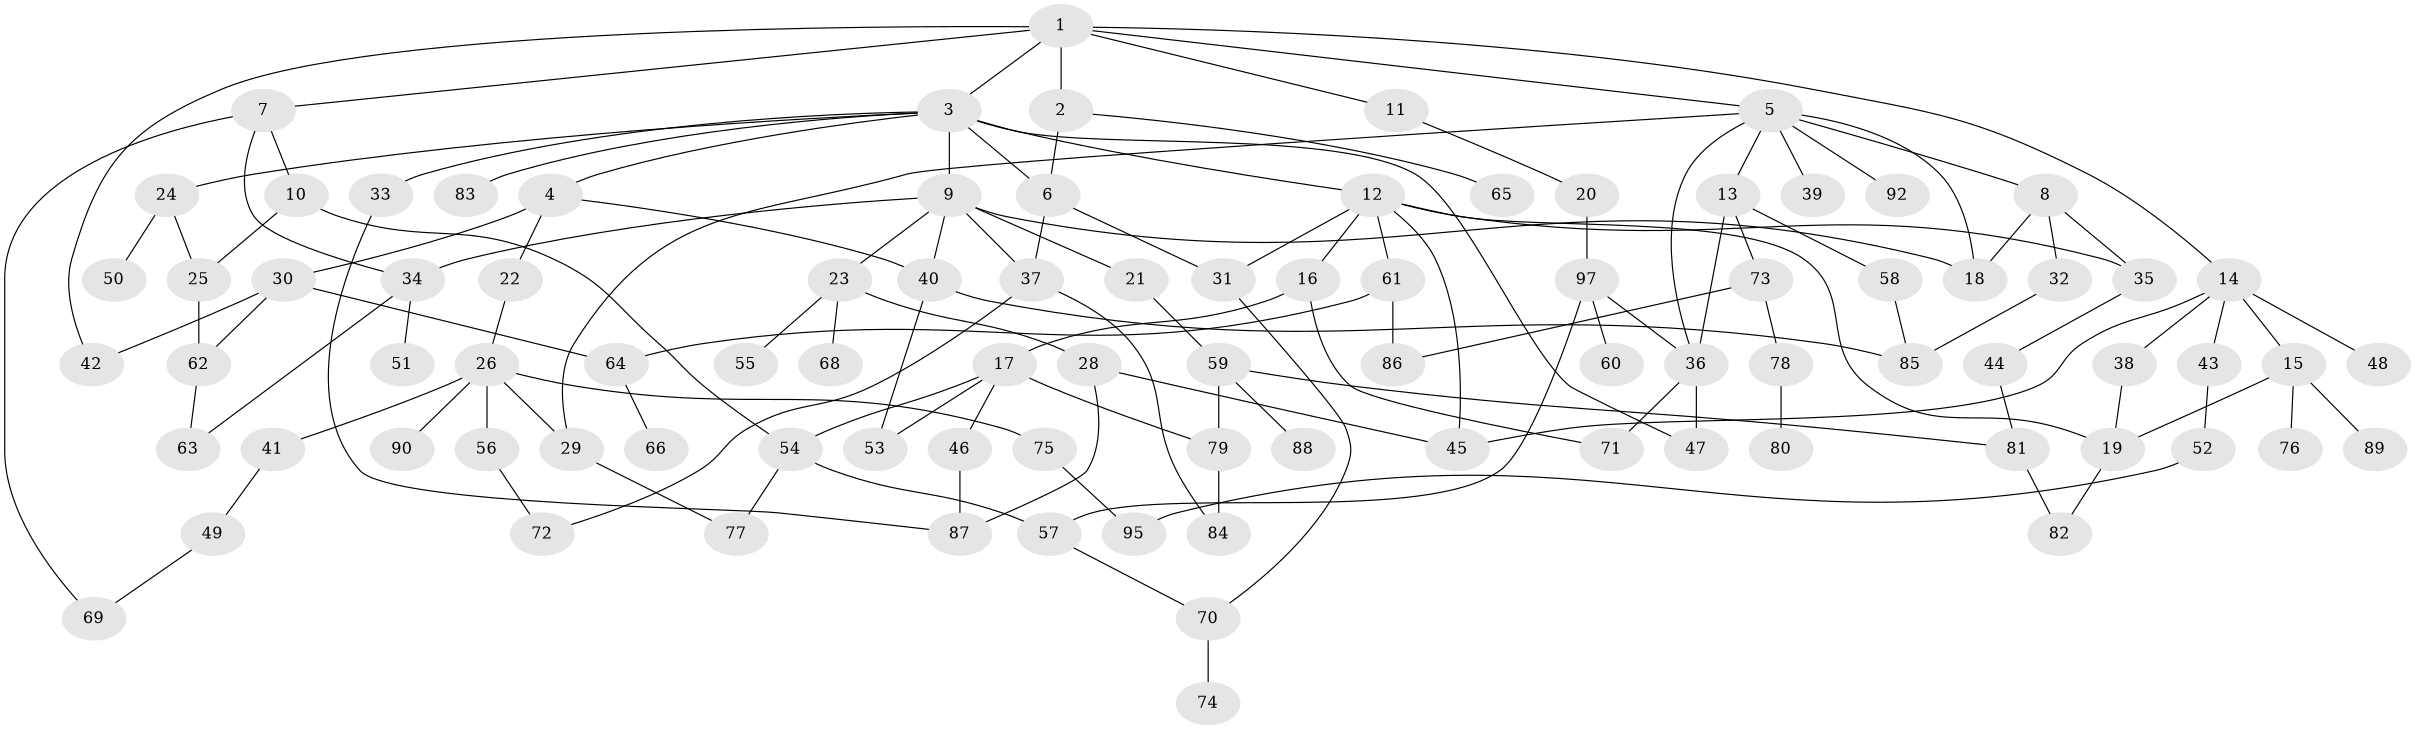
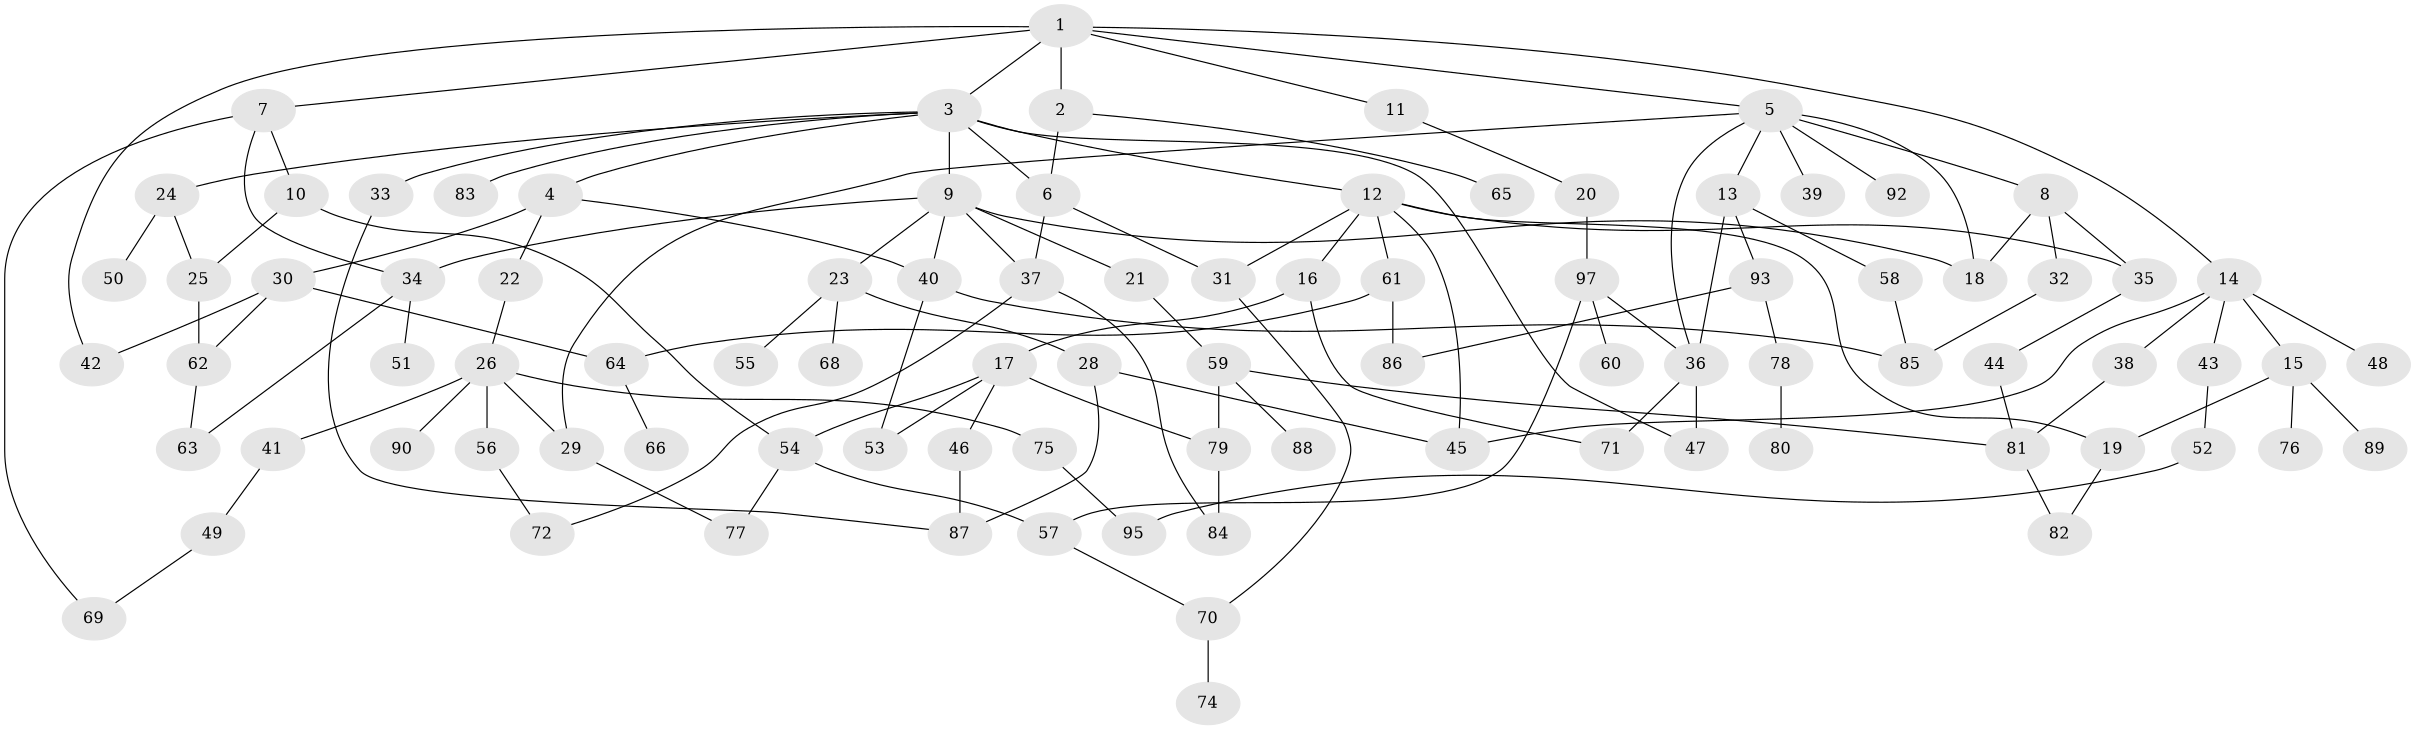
node "73": label "73" -> "93"
edge "38" -- "19": now "38" -- "81"
